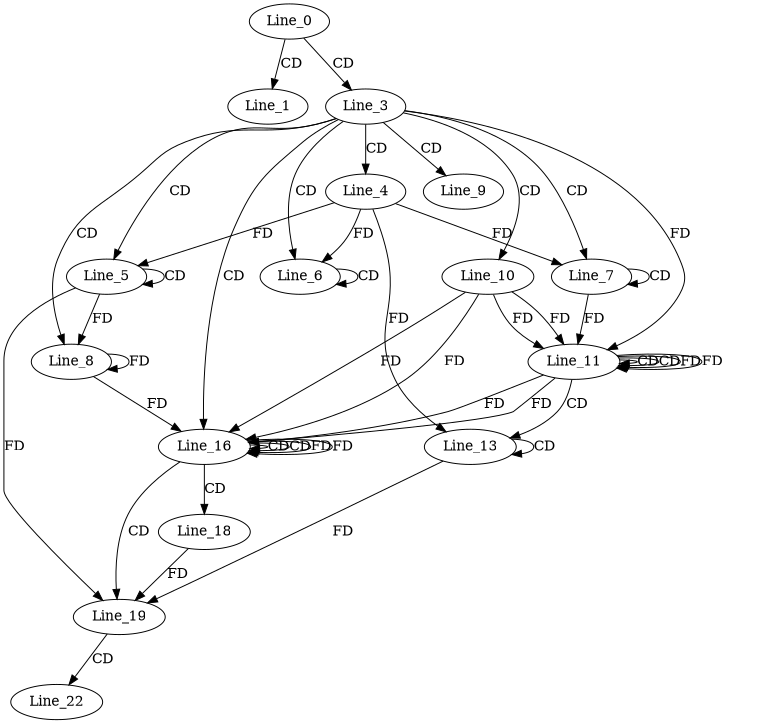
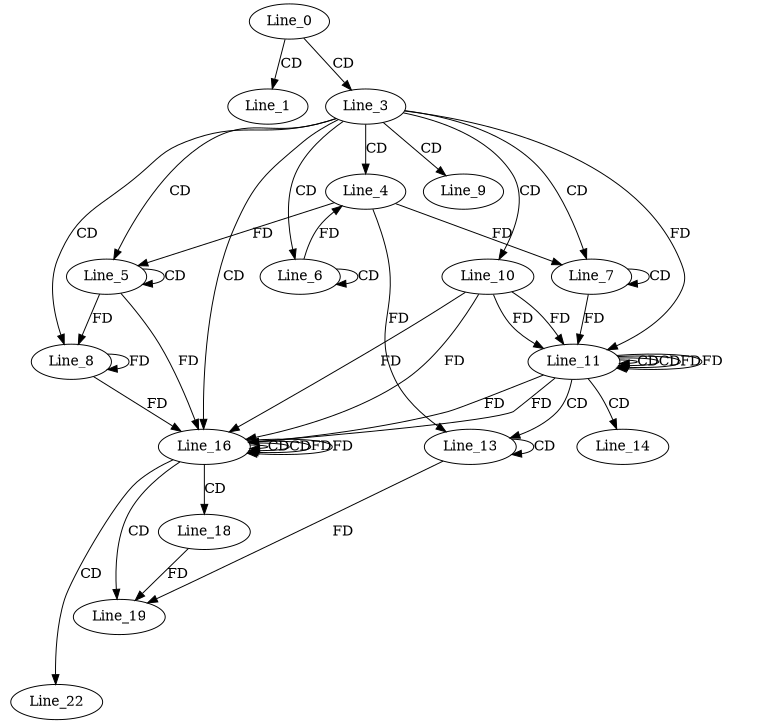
edge "Line_4" -> "Line_6": reversed
edge "Line_5" -> "Line_19": now "Line_5" -> "Line_16"
node "Line_14": added
edge "Line_19" -> "Line_22": now "Line_16" -> "Line_22"
